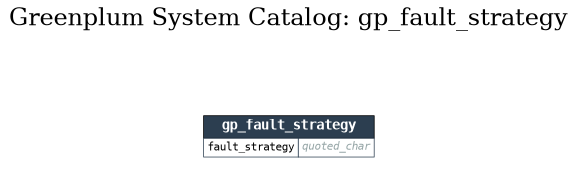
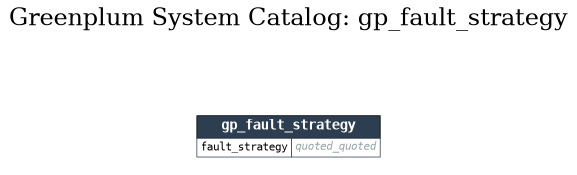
node "gp_fault_strategy": text "quoted_char" -> "quoted_quoted"
